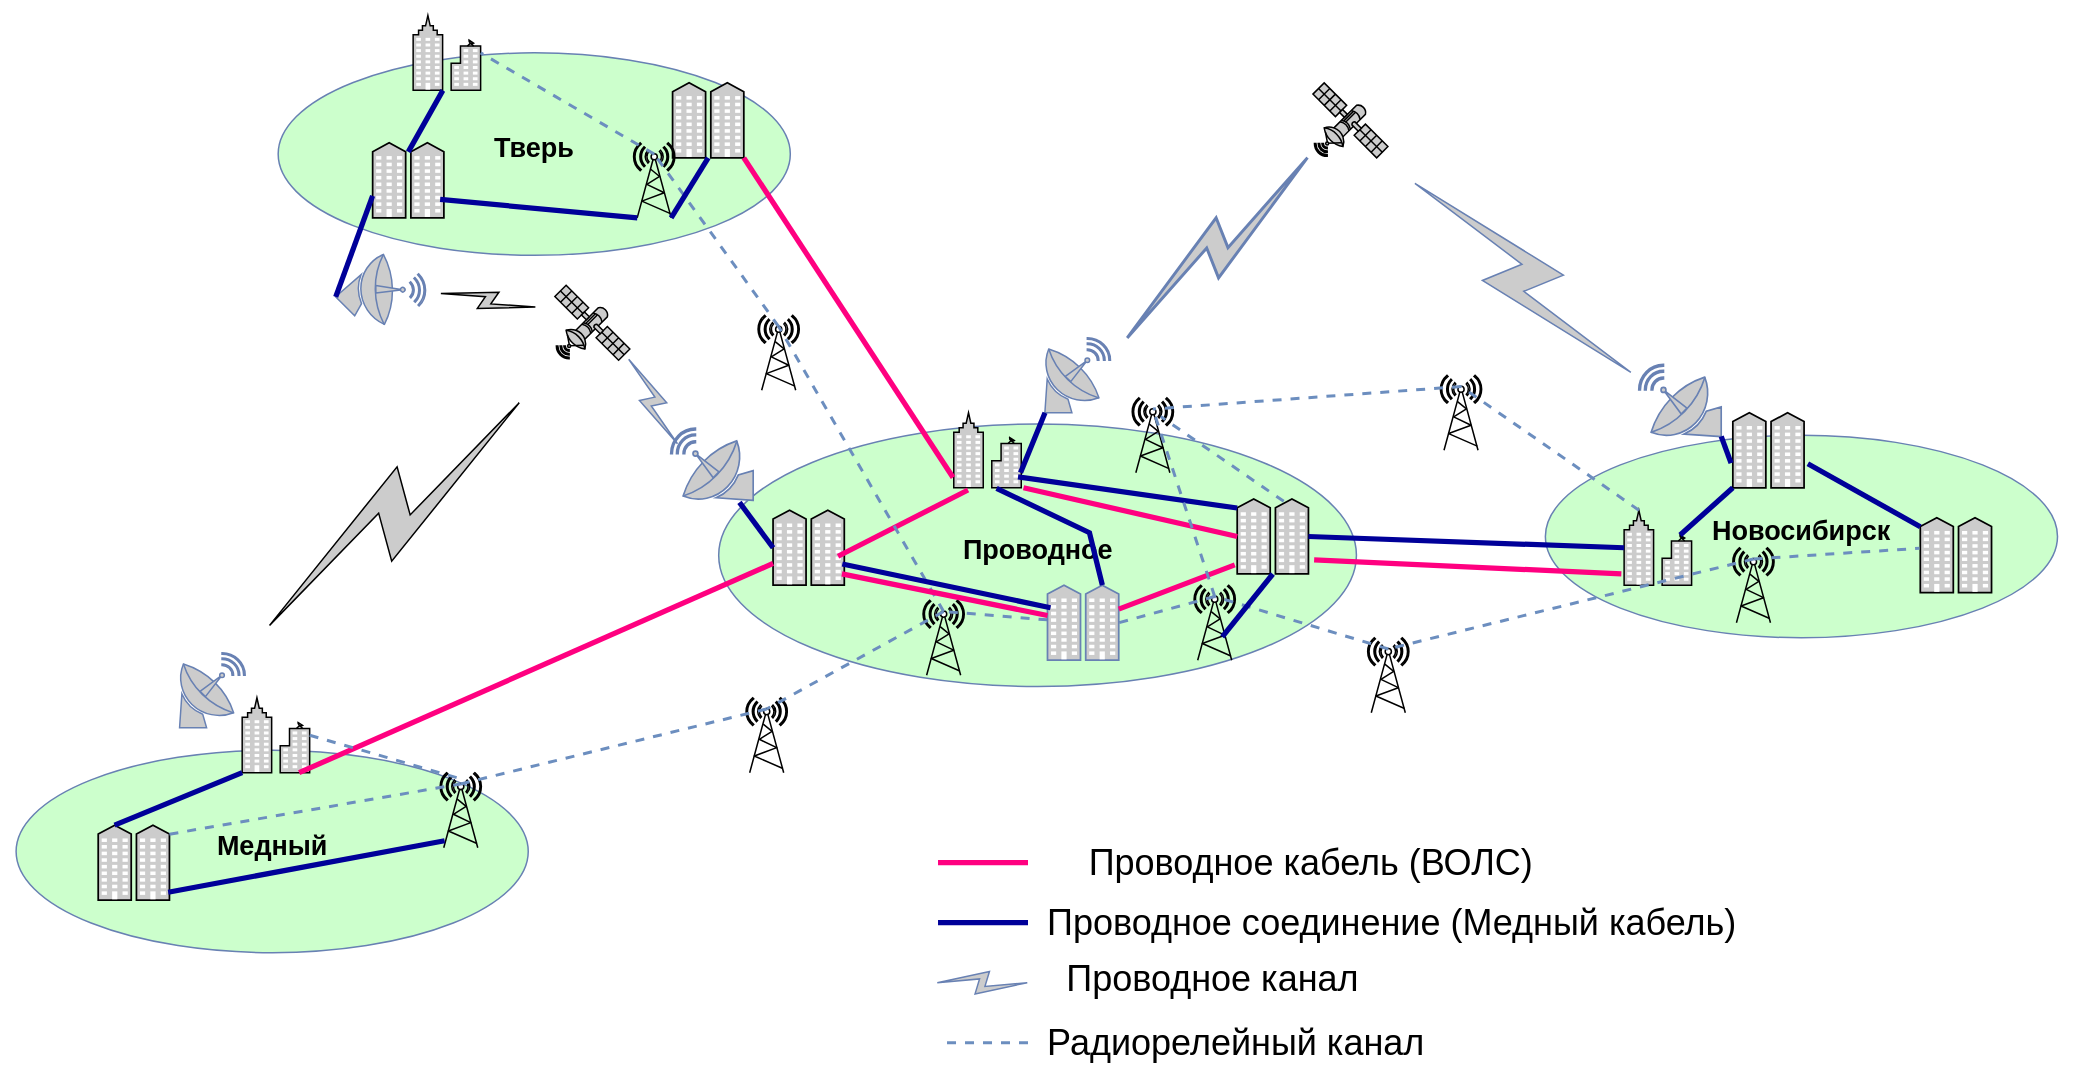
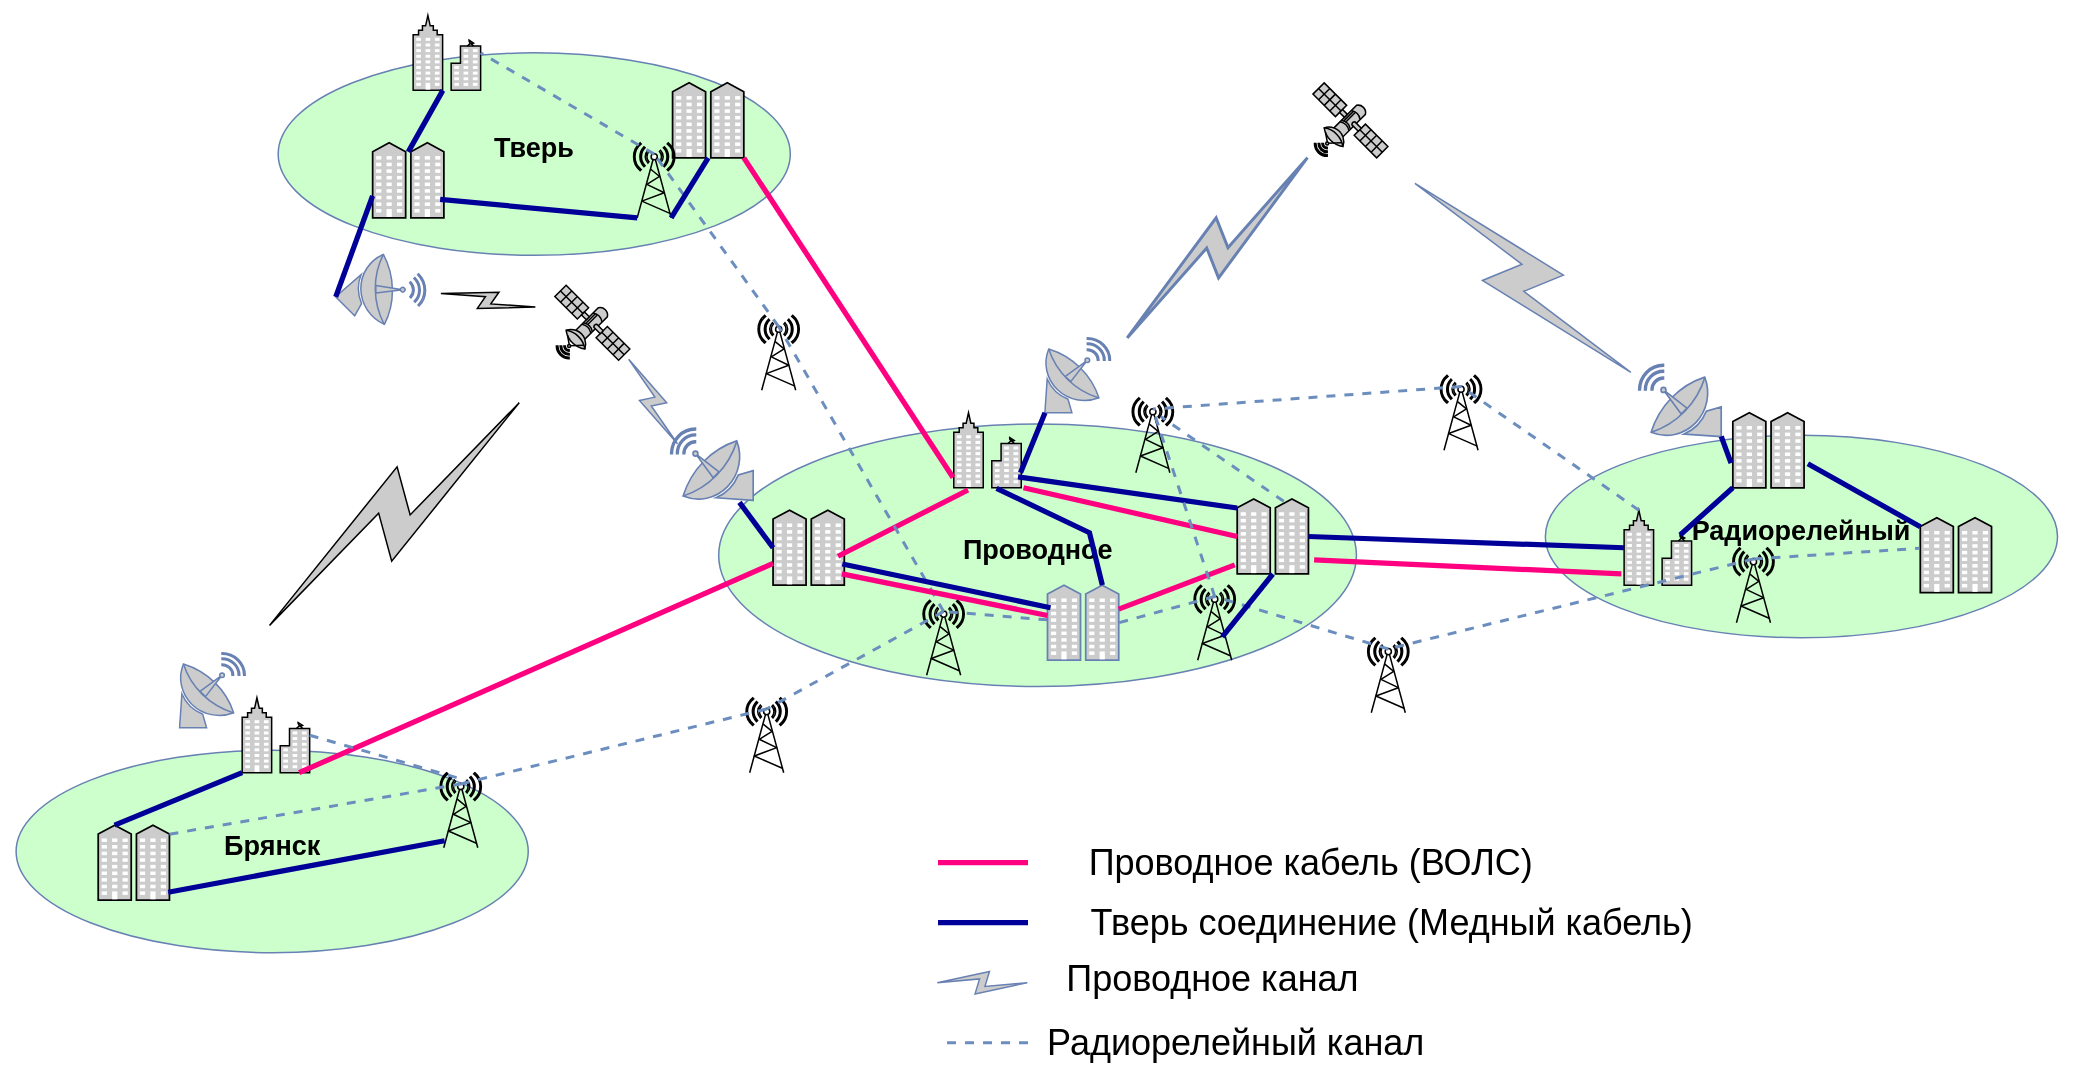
node "Новосибирск": label "Новосибирск" -> "Радиорелейный"
node "Медный": label "Медный" -> "Брянск"
node "Проводное соединение (Медный кабель)": label "Проводное соединение (Медный кабель)" -> "Тверь соединение (Медный кабель)"
